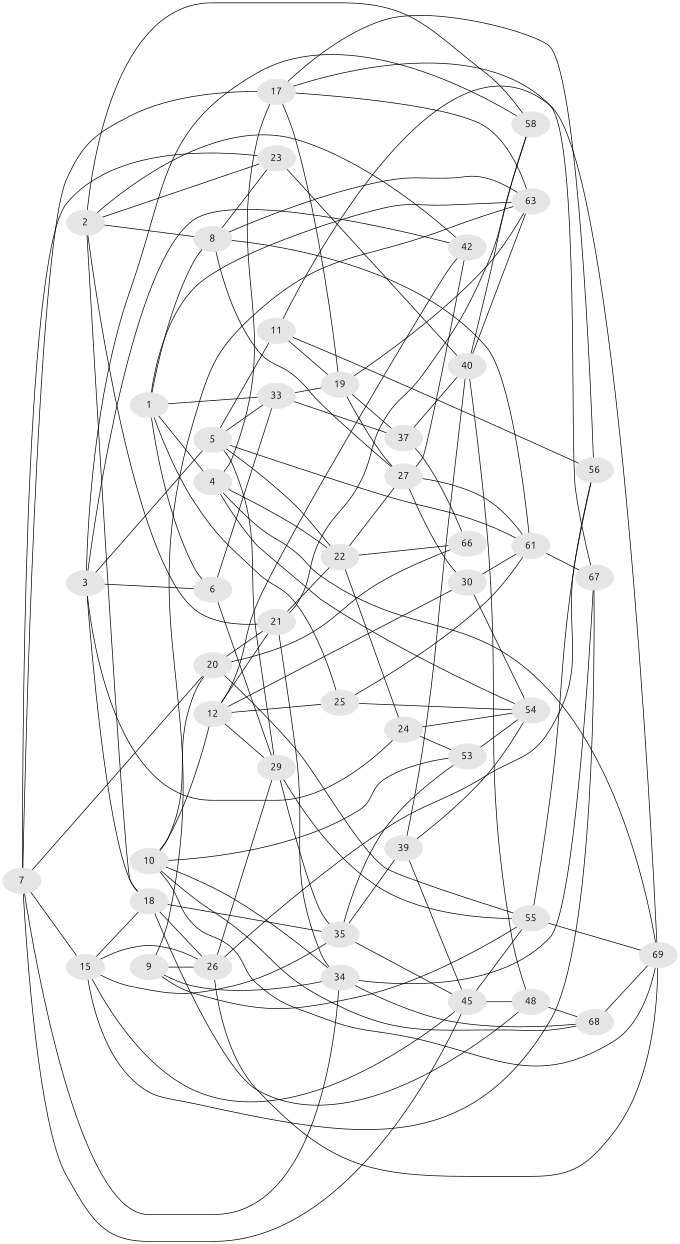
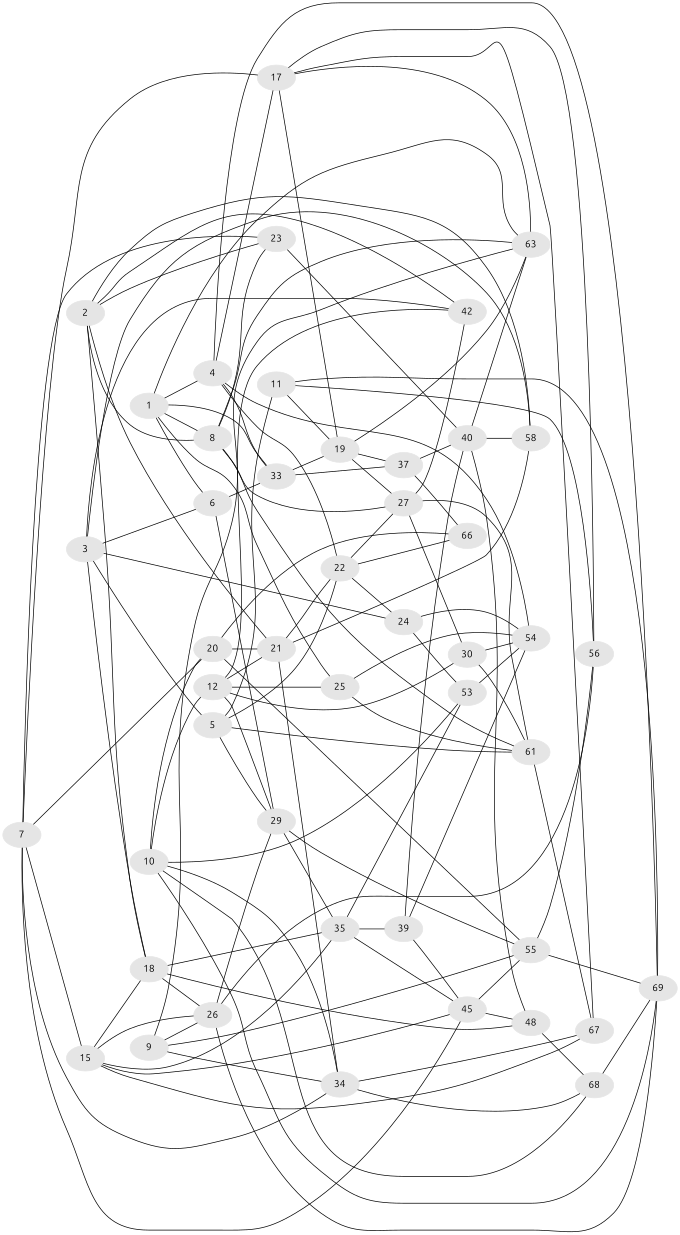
edge "33" -- "5": now "33" -- "4"
